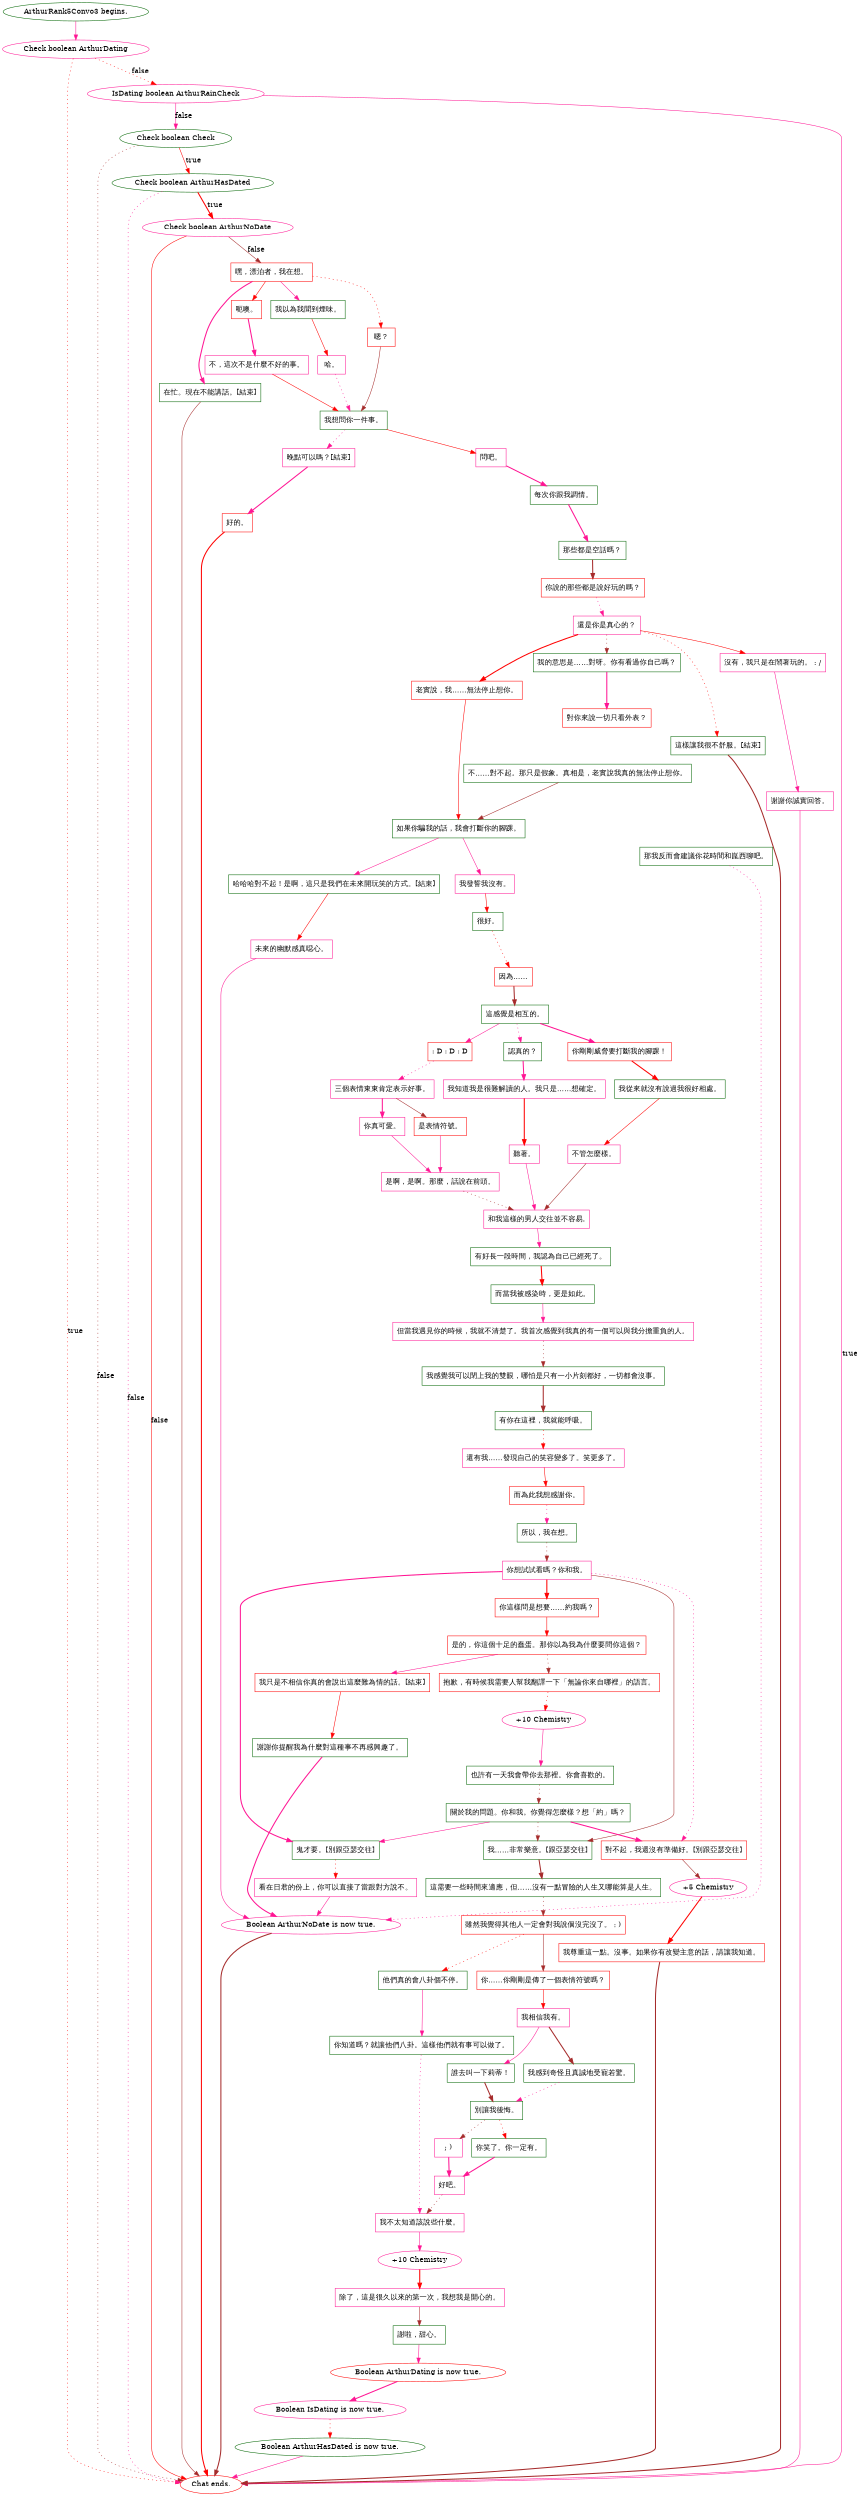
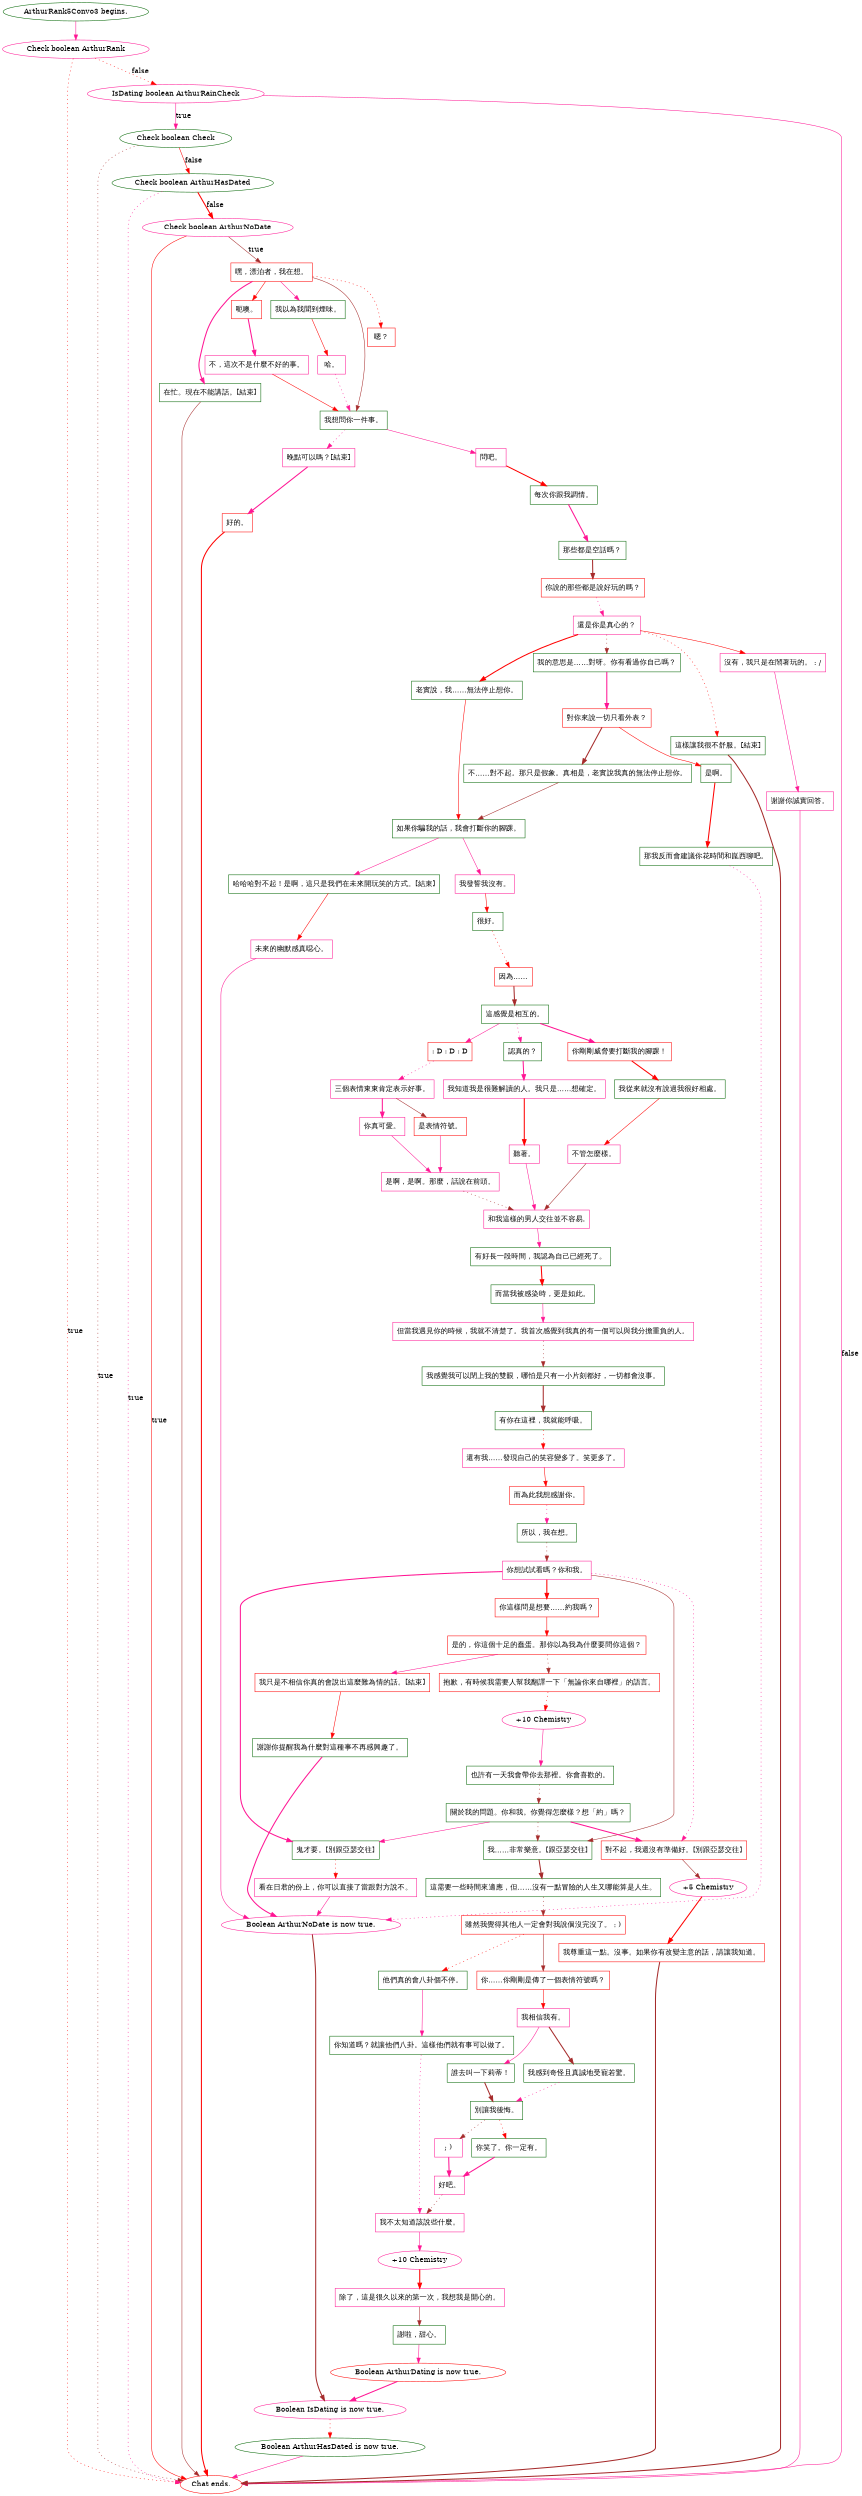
node "Check boolean ArthurDating": label "Check boolean ArthurDating" -> "Check boolean ArthurRank"
edge "IsDating boolean ArthurRainCheck" -> "Check boolean Check": label "false" -> "true"
edge "Check boolean Check" -> "Check boolean ArthurHasDated": label "true" -> "false"
edge "Check boolean ArthurHasDated" -> "Check boolean ArthurNoDate": label "true" -> "false"
edge "Check boolean ArthurNoDate" -> "嘿，漂泊者，我在想。": label "false" -> "true"
edge "嗯？" -> "我想問你一件事。": now "嘿，漂泊者，我在想。" -> "我想問你一件事。"
edge "我想問你一件事。" -> "問吧。": color red -> deeppink
edge "問吧。" -> "每次你跟我調情。": color deeppink -> red
node "老實說，我……無法停止想你。": color red -> darkgreen
edge "對你來說一切只看外表？" -> "不……對不起。那只是假象。真相是，老實說我真的無法停止想你。": added
node "是啊。": added
edge "IsDating boolean ArthurRainCheck" -> "Chat ends.": label "true" -> "false"
edge "Check boolean Check" -> "Chat ends.": label "false" -> "true"
edge "Check boolean ArthurHasDated" -> "Chat ends.": label "false" -> "true"
edge "Check boolean ArthurNoDate" -> "Chat ends.": label "false" -> "true"
edge "Boolean ArthurNoDate is now true." -> "Chat ends.": now "Boolean ArthurNoDate is now true." -> "Boolean IsDating is now true."
